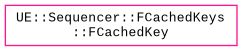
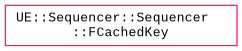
node "UE::Sequencer::FCachedKeys ::FCachedKey": label "UE::Sequencer::FCachedKeys ::FCachedKey" -> "UE::Sequencer::Sequencer ::FCachedKey"
